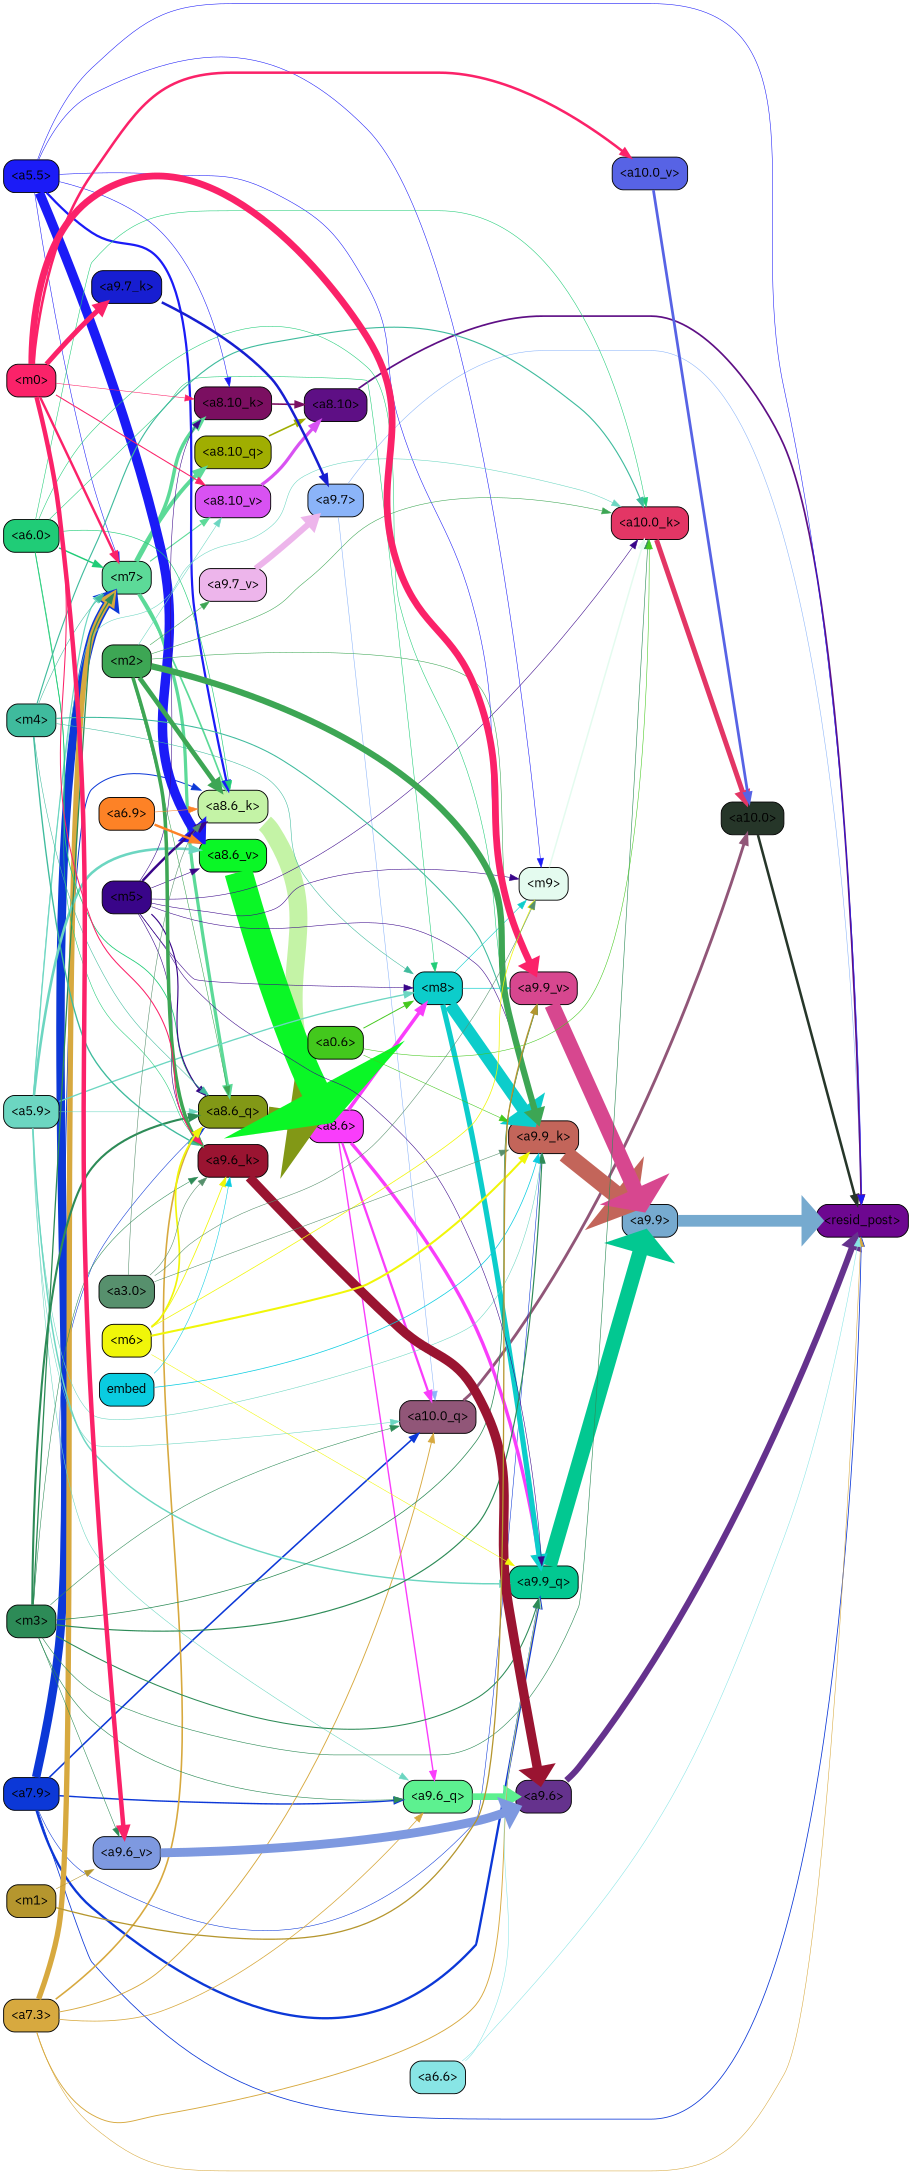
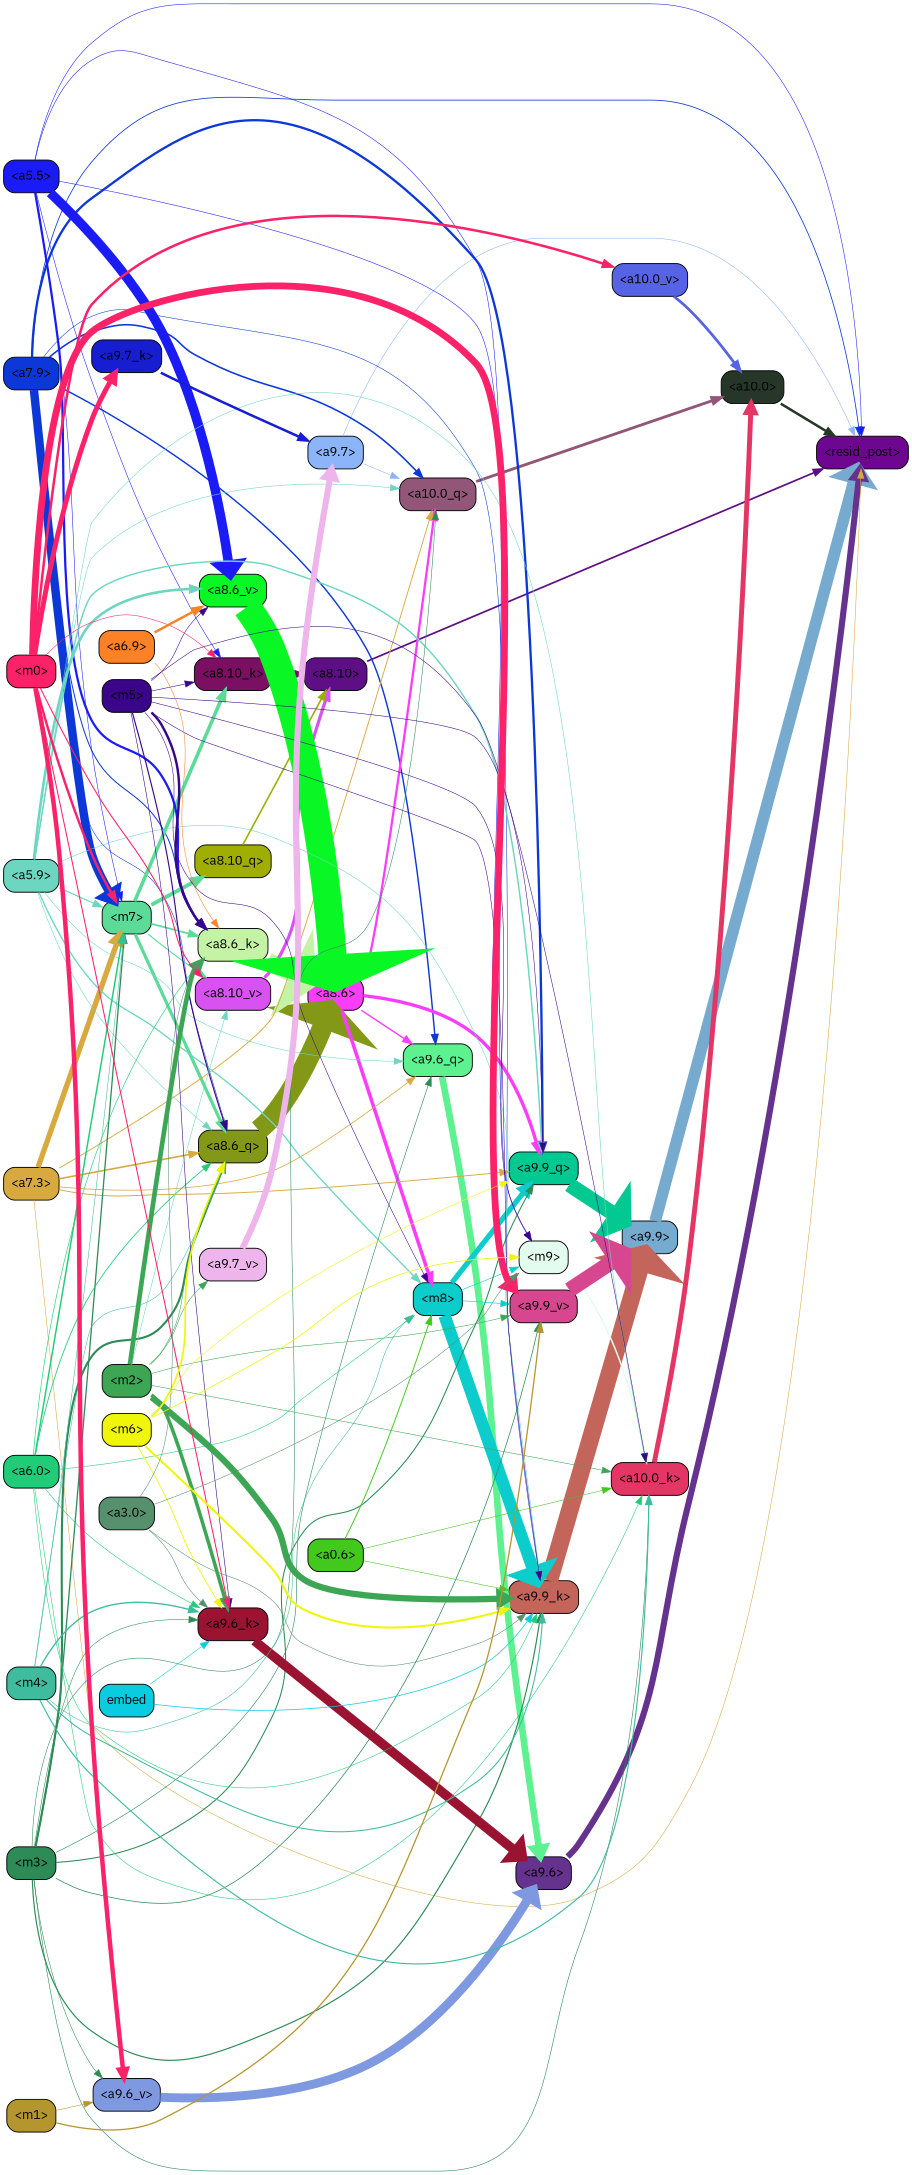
node "<a6.6>": removed
